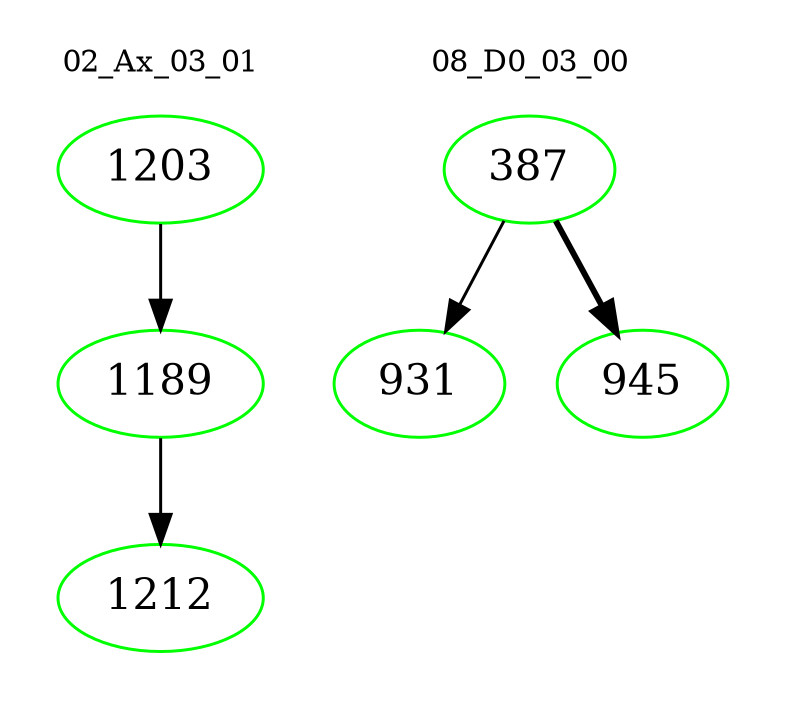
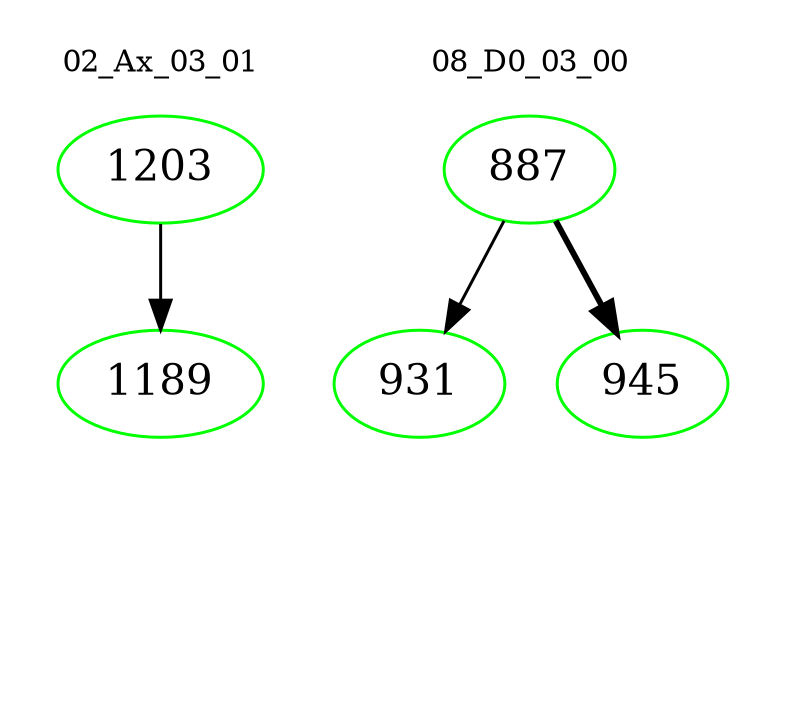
node "387": label "387" -> "887"
node "1212": removed
